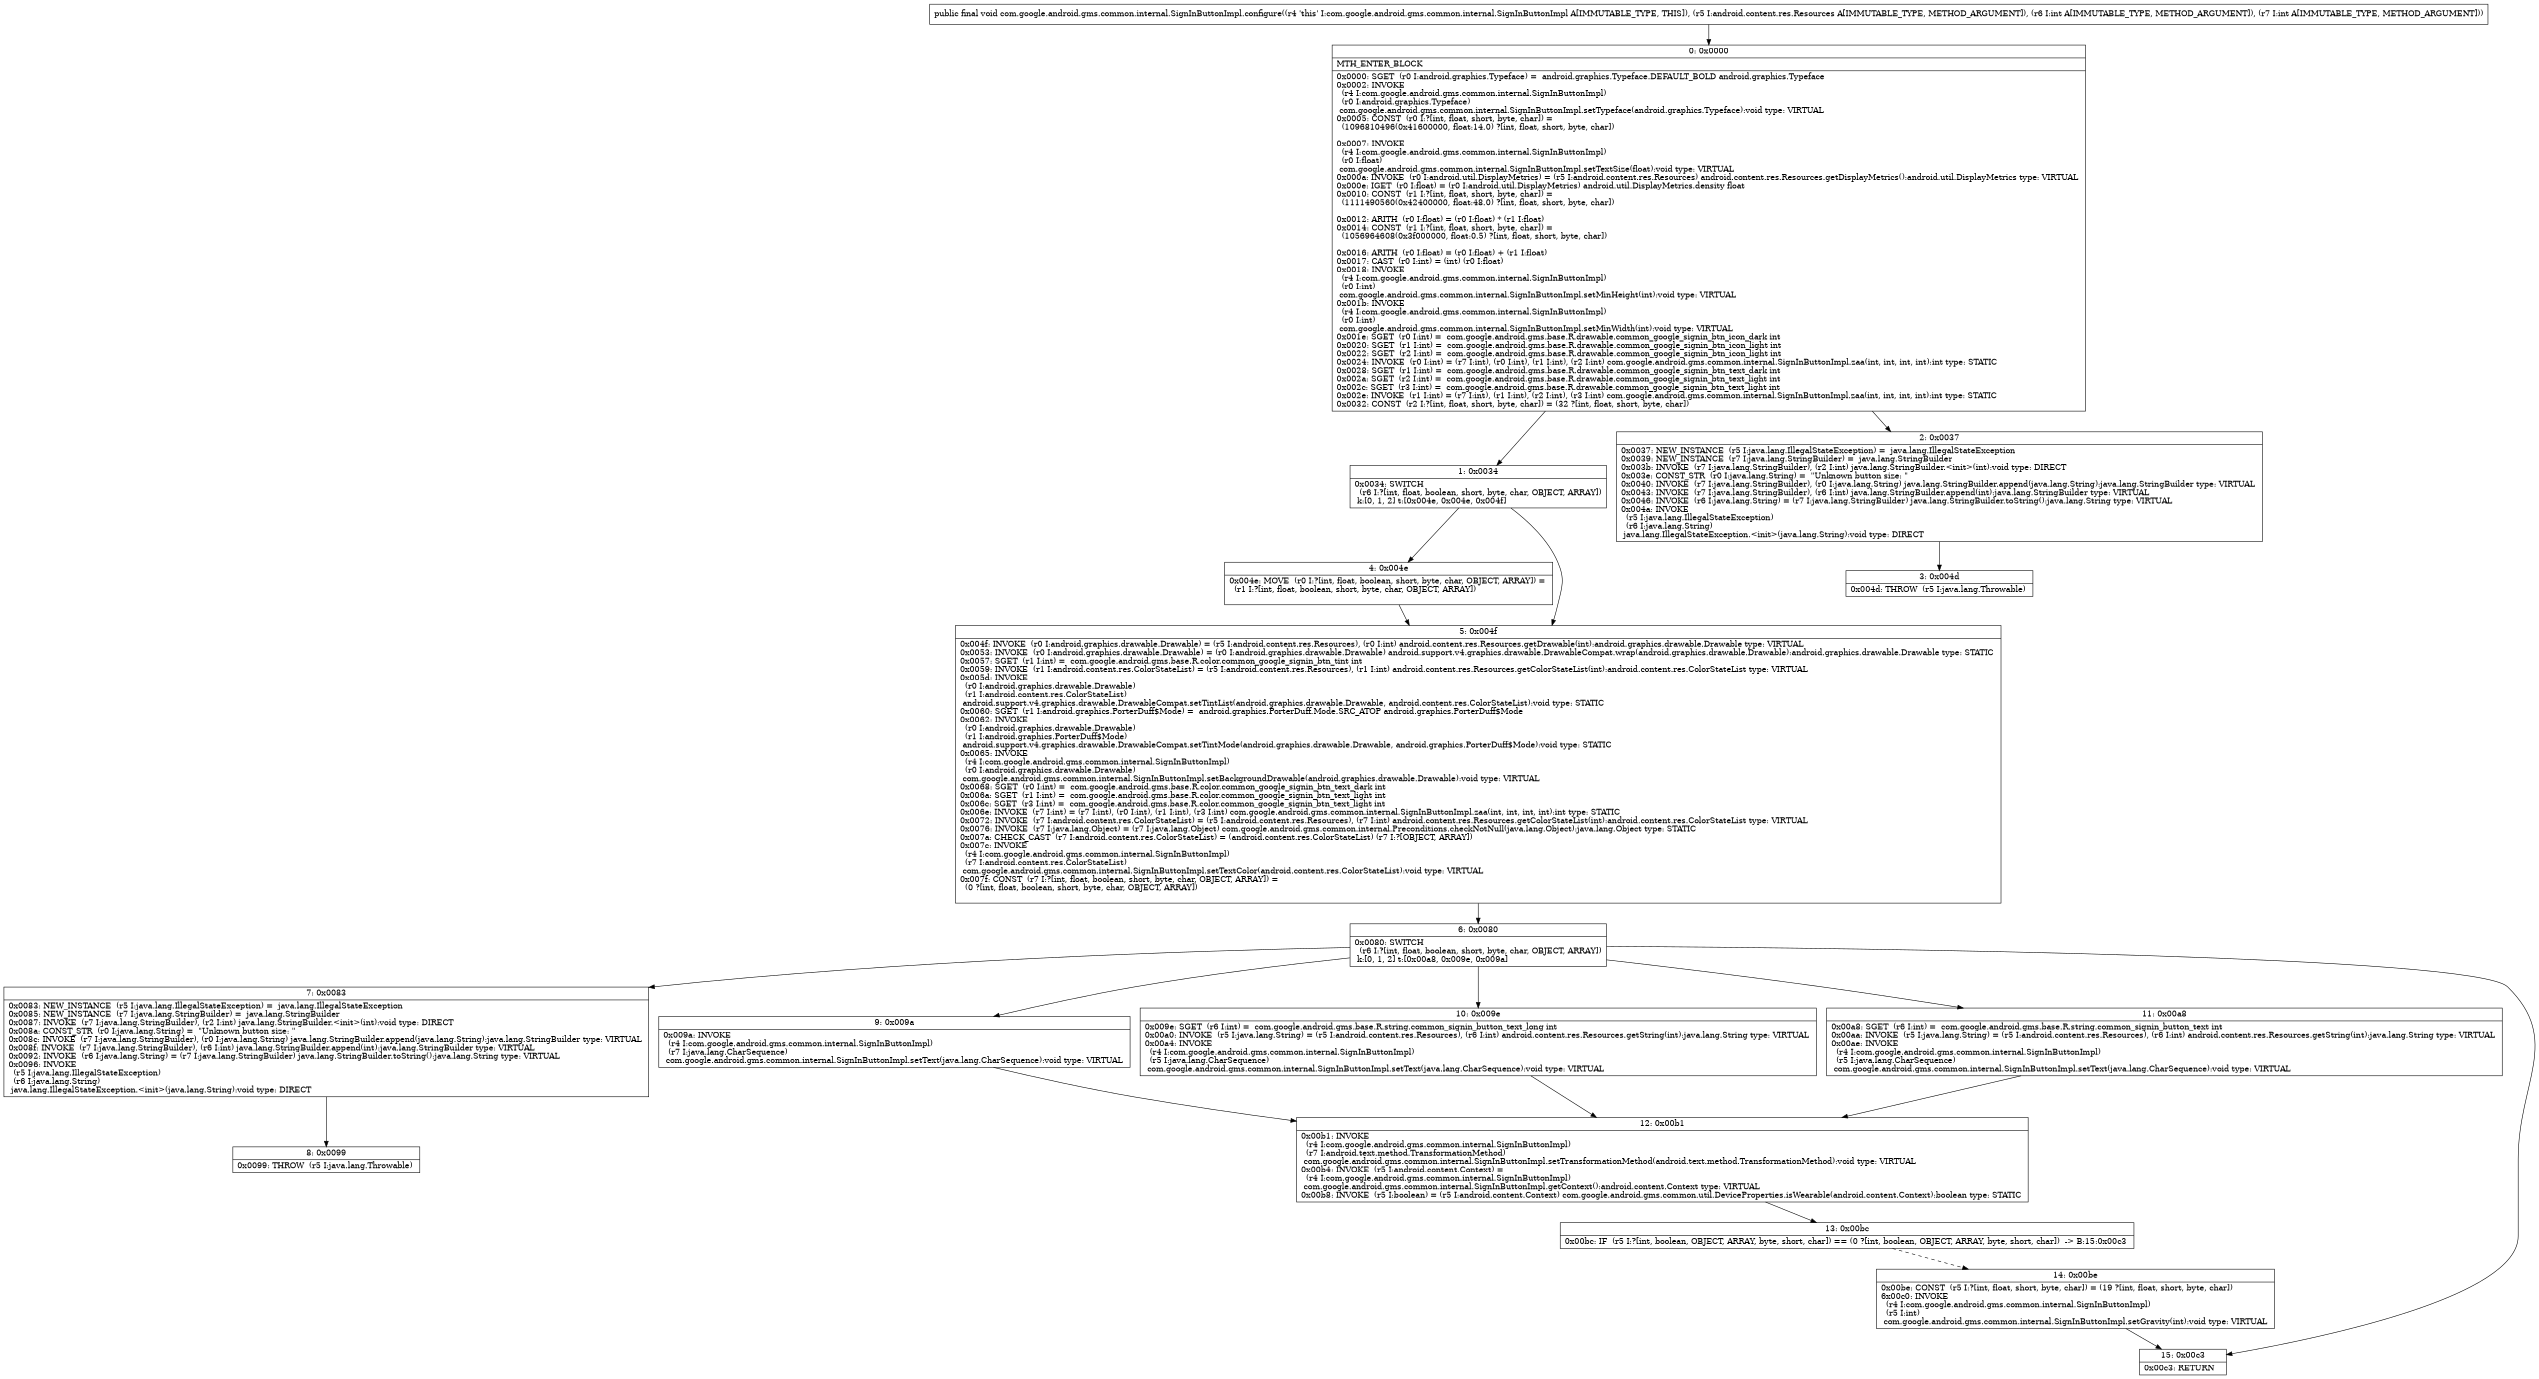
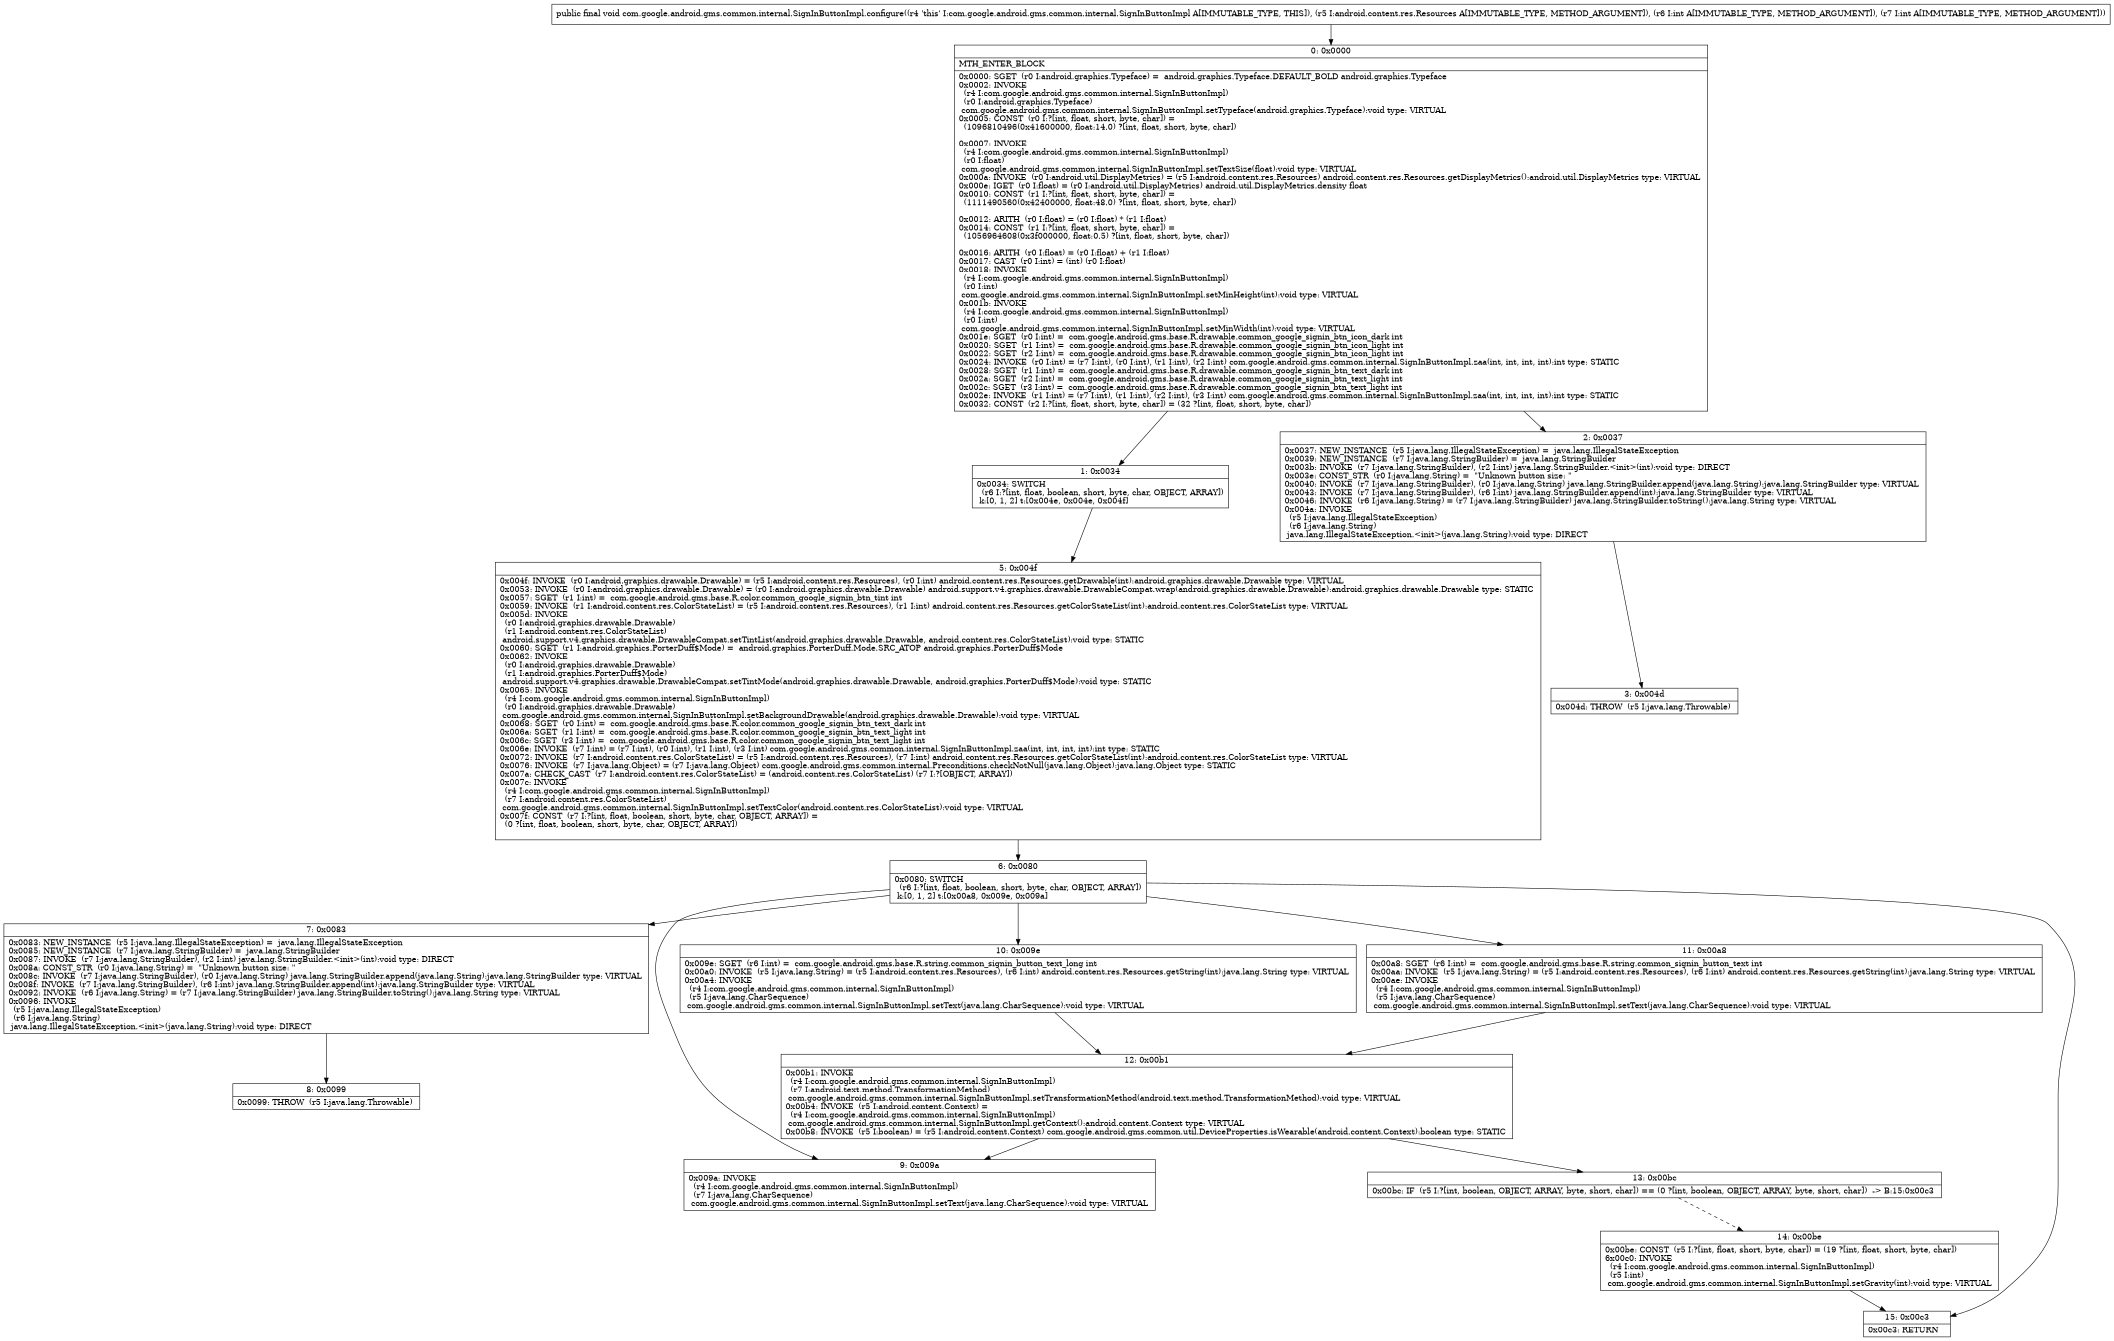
node "4: 0x004e": removed
edge "9: 0x009a" -> "12: 0x00b1": reversed
